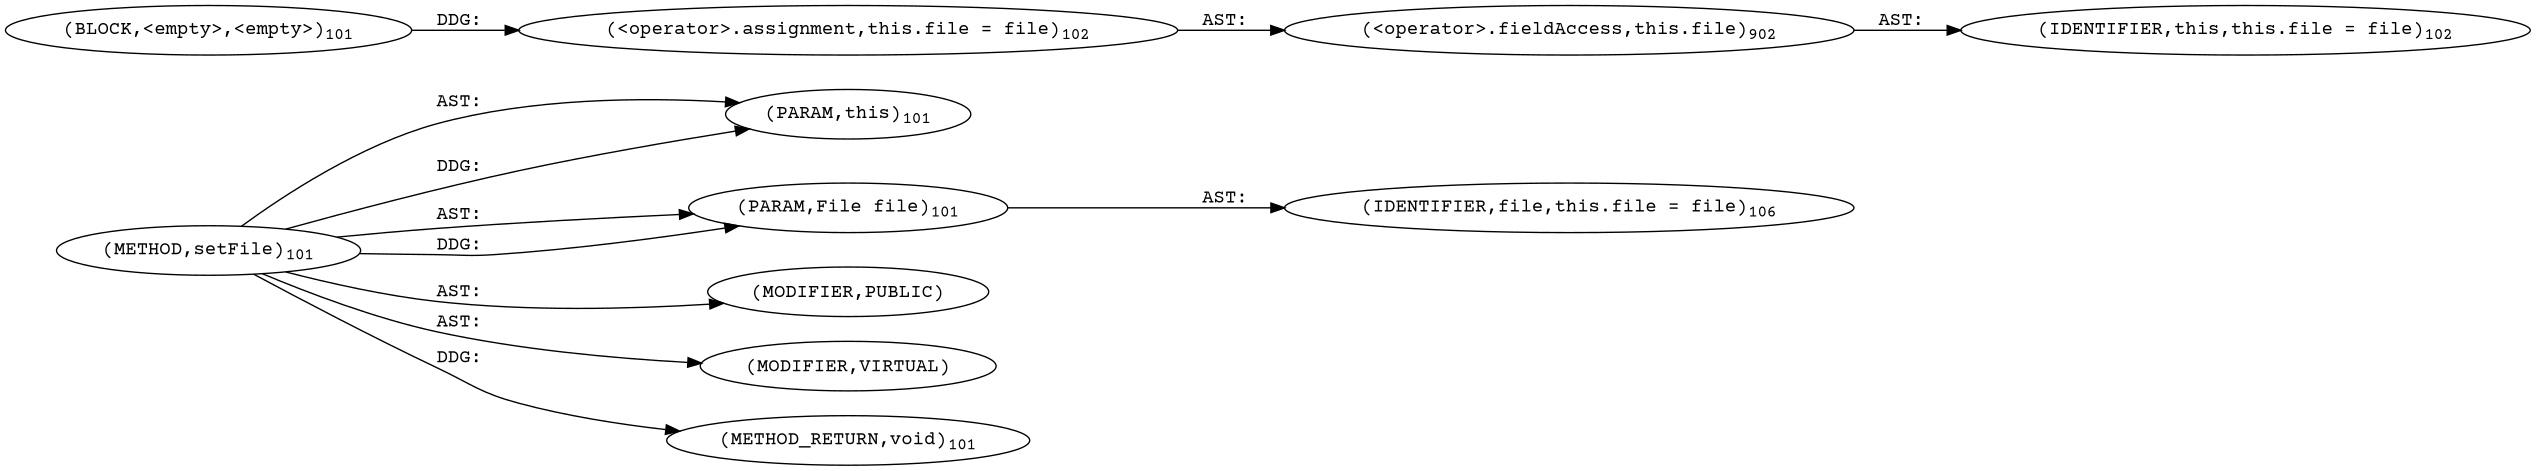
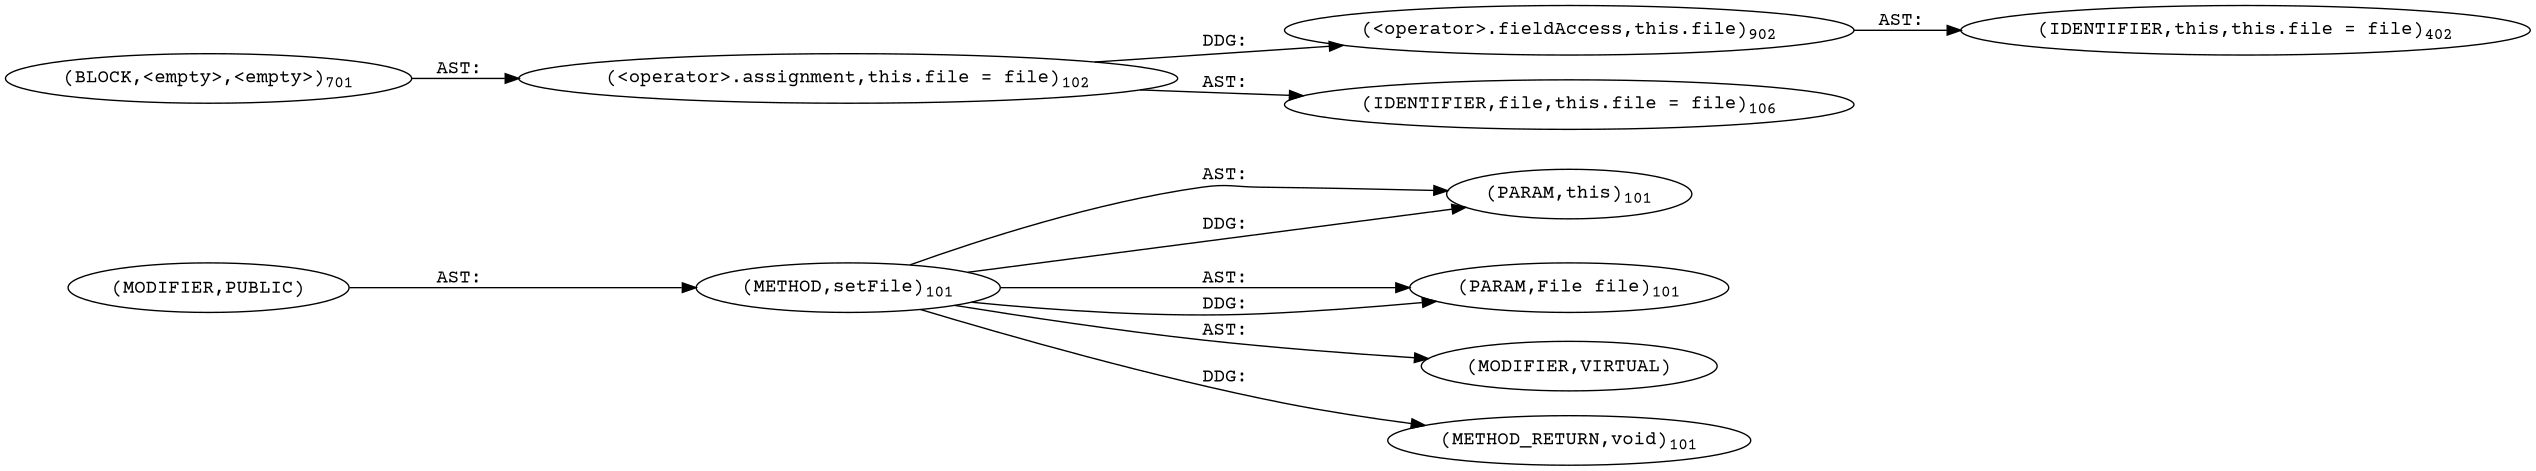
edge "(BLOCK,<empty>,<empty>)" -> "(<operator>.assignment,this.file = file)": label "DDG: " -> "AST: "
edge "(<operator>.assignment,this.file = file)" -> "(<operator>.fieldAccess,this.file)": label "AST: " -> "DDG: "
node "(BLOCK,<empty>,<empty>)": text "101" -> "701"
node "(IDENTIFIER,this,this.file = file)": text "102" -> "402"
edge "(PARAM,File file)" -> "(IDENTIFIER,file,this.file = file)": now "(<operator>.assignment,this.file = file)" -> "(IDENTIFIER,file,this.file = file)"
edge "(METHOD,setFile)" -> "(MODIFIER,PUBLIC)": reversed
